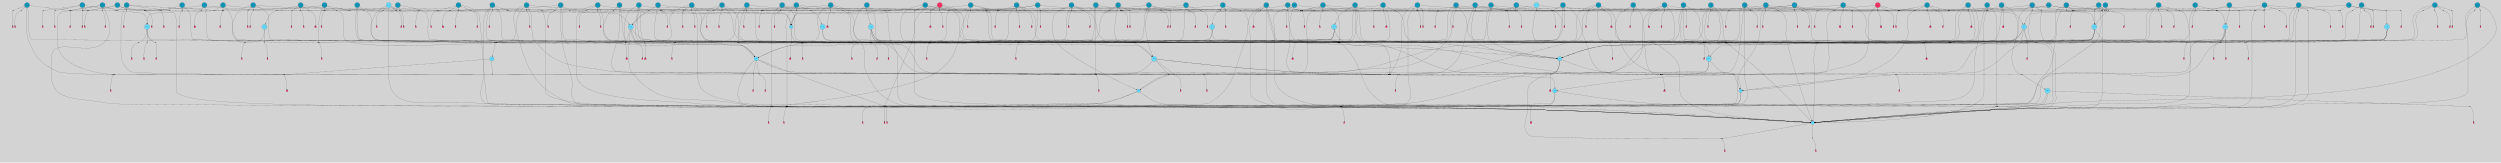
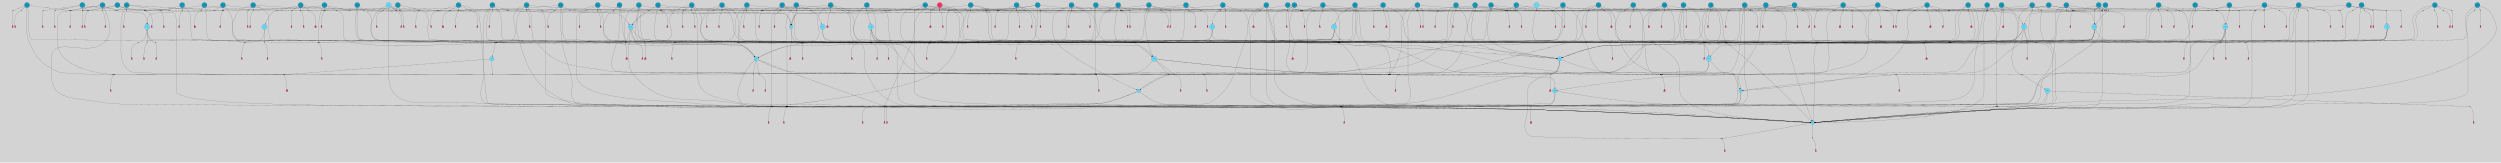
node "T470": fillcolor #ff3366 -> #1199bb
